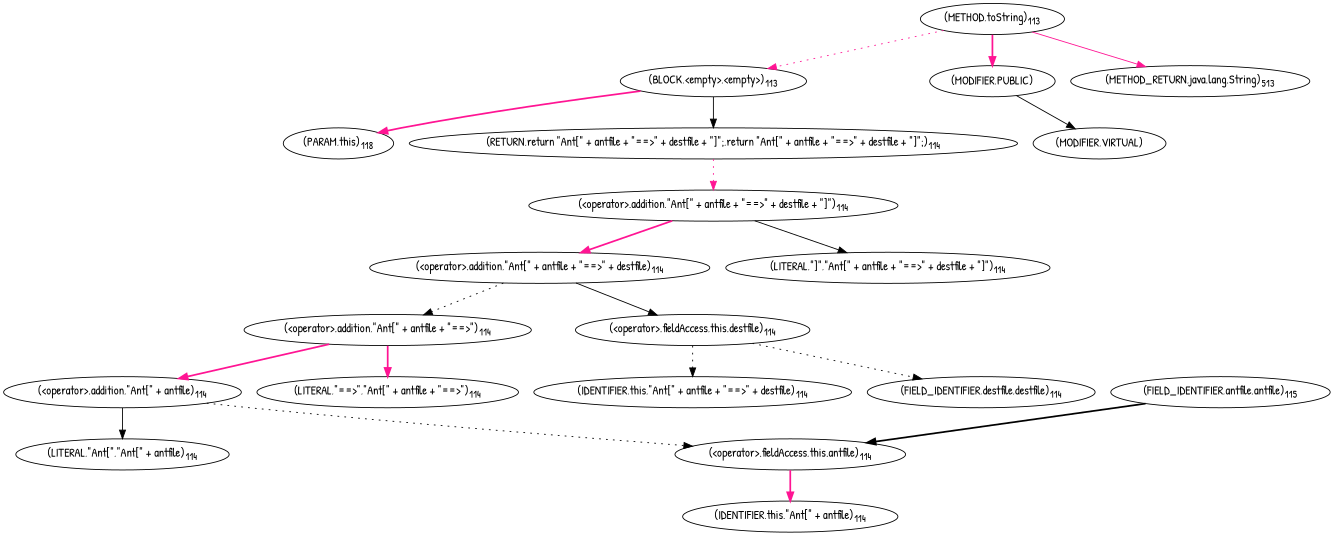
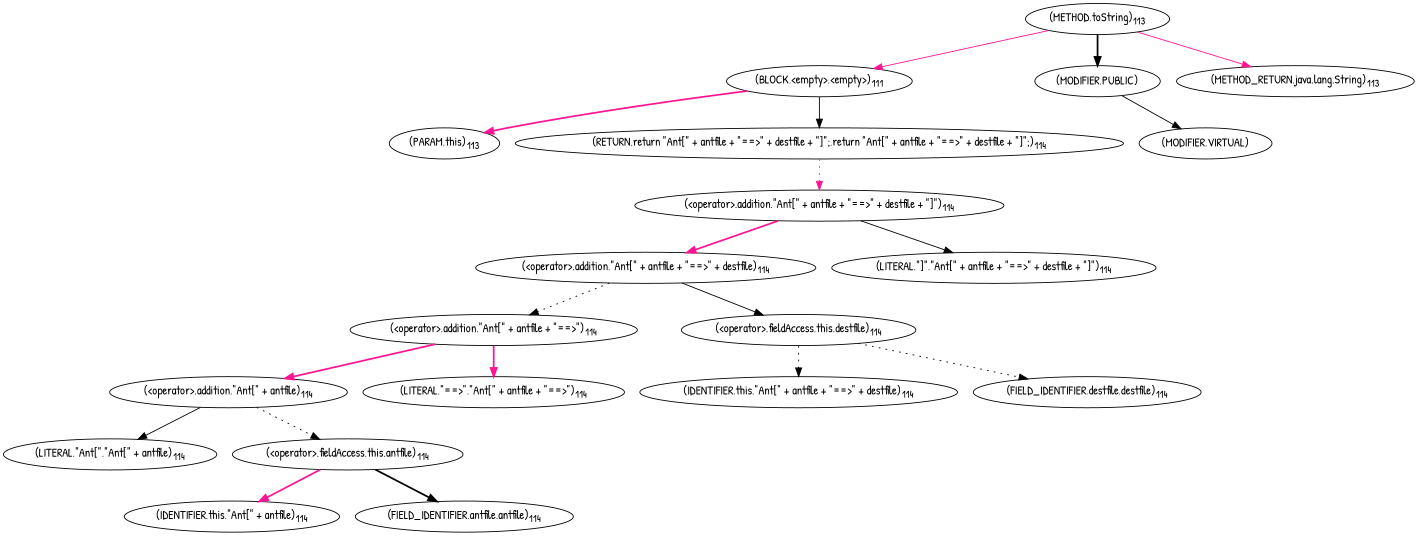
edge "(METHOD,toString)" -> "(MODIFIER,PUBLIC)": color deeppink -> black
edge "(METHOD,toString)" -> "(BLOCK,<empty>,<empty>)": style dotted -> solid
node "(BLOCK,<empty>,<empty>)": text "113" -> "111"
node "(METHOD_RETURN,java.lang.String)": text "513" -> "113"
node "(PARAM,this)": text "118" -> "113"
node "(FIELD_IDENTIFIER,antfile,antfile)": text "115" -> "114"
edge "(FIELD_IDENTIFIER,antfile,antfile)" -> "(<operator>.fieldAccess,this.antfile)": reversed
